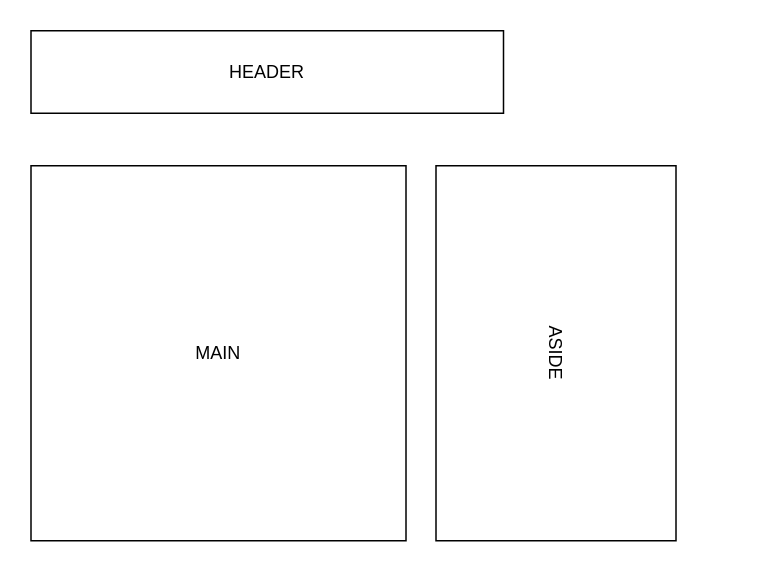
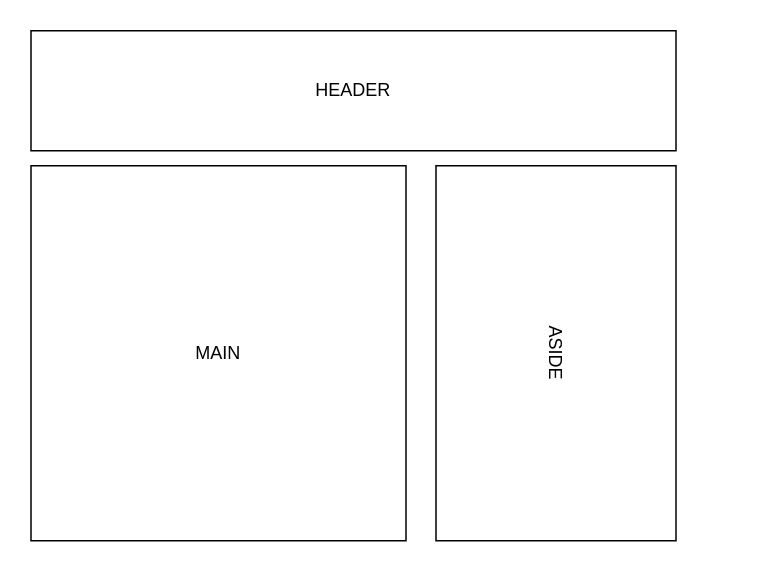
node "HEADER": size 473x83 -> 645x120
